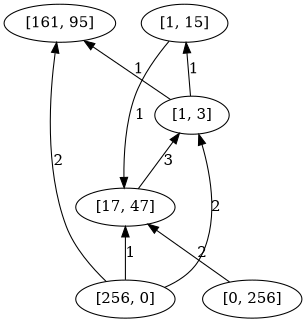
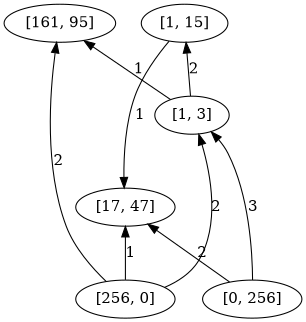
edge "[1, 3]" -> "[1, 15]": label "1" -> "2"
edge "[17, 47]" -> "[1, 3]": now "[0, 256]" -> "[1, 3]"
